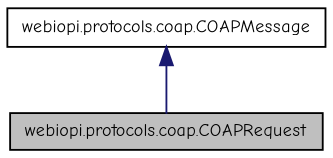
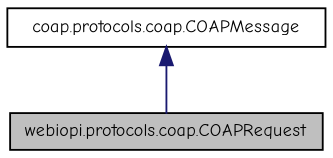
node "webiopi.protocols.coap.COAPMessage": label "webiopi.protocols.coap.COAPMessage" -> "coap.protocols.coap.COAPMessage"
